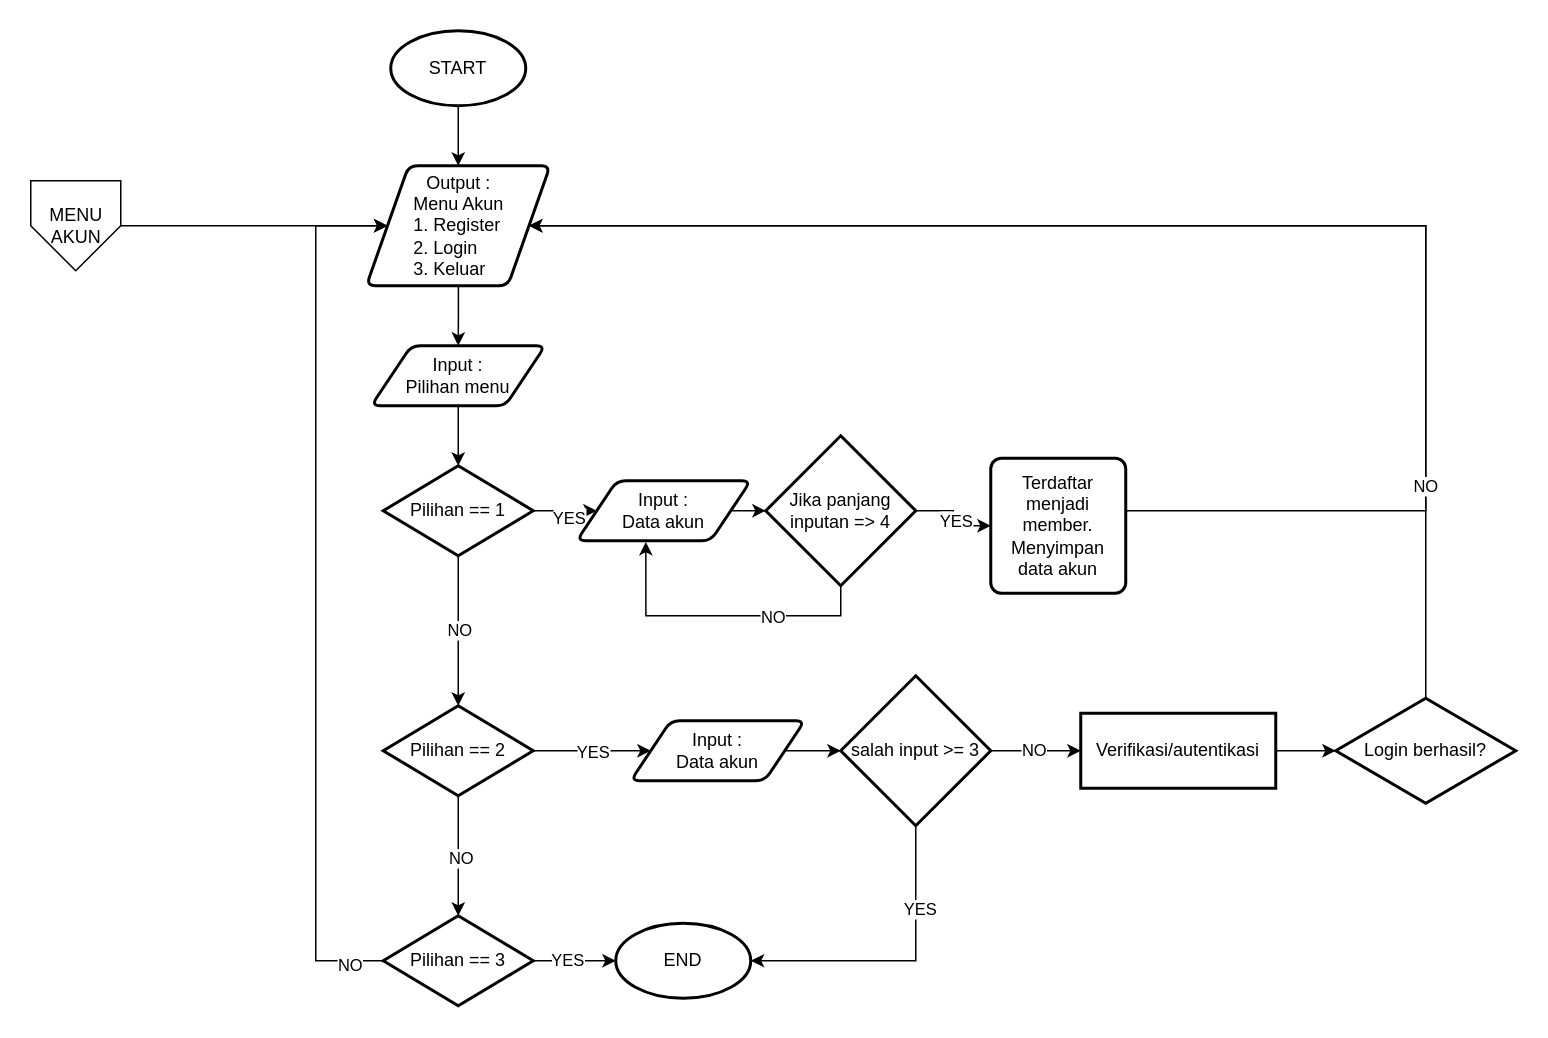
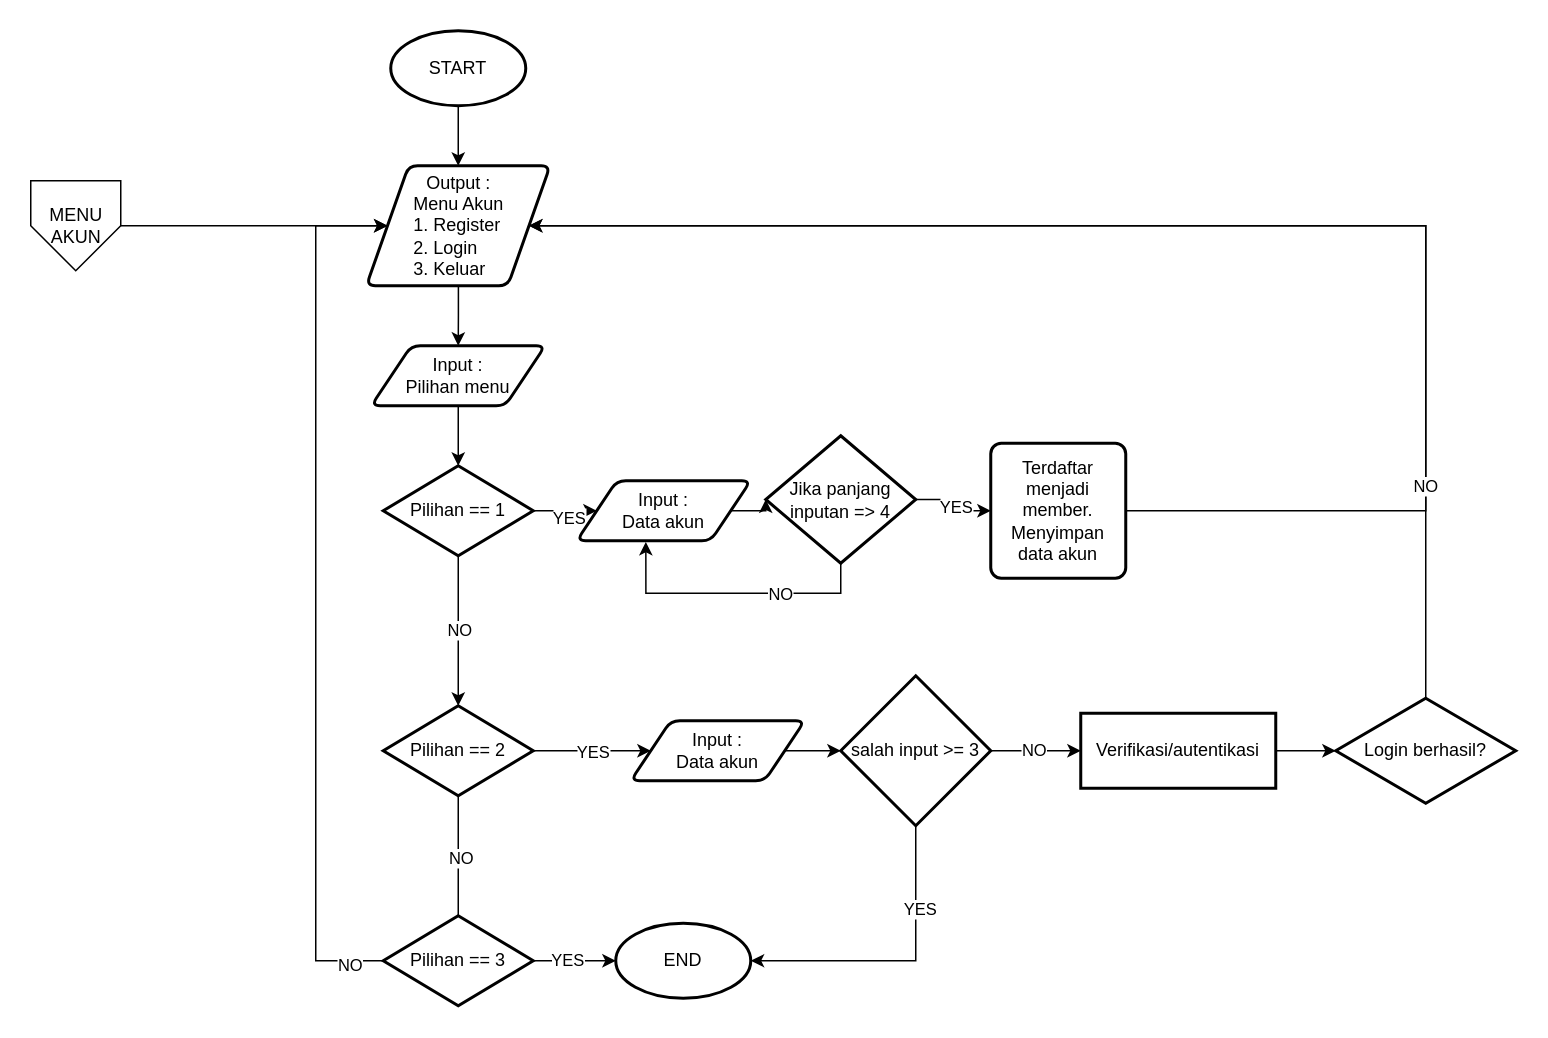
node "Jika panjang inputan => 4": size 150x150 -> 150x128
node "Terdaftar menjadi member. Menyimpan data akun": moved (1058, 526) -> (1058, 511)
edge "Pilihan == 2" -> "Pilihan == 3": arrowhead classic -> none
